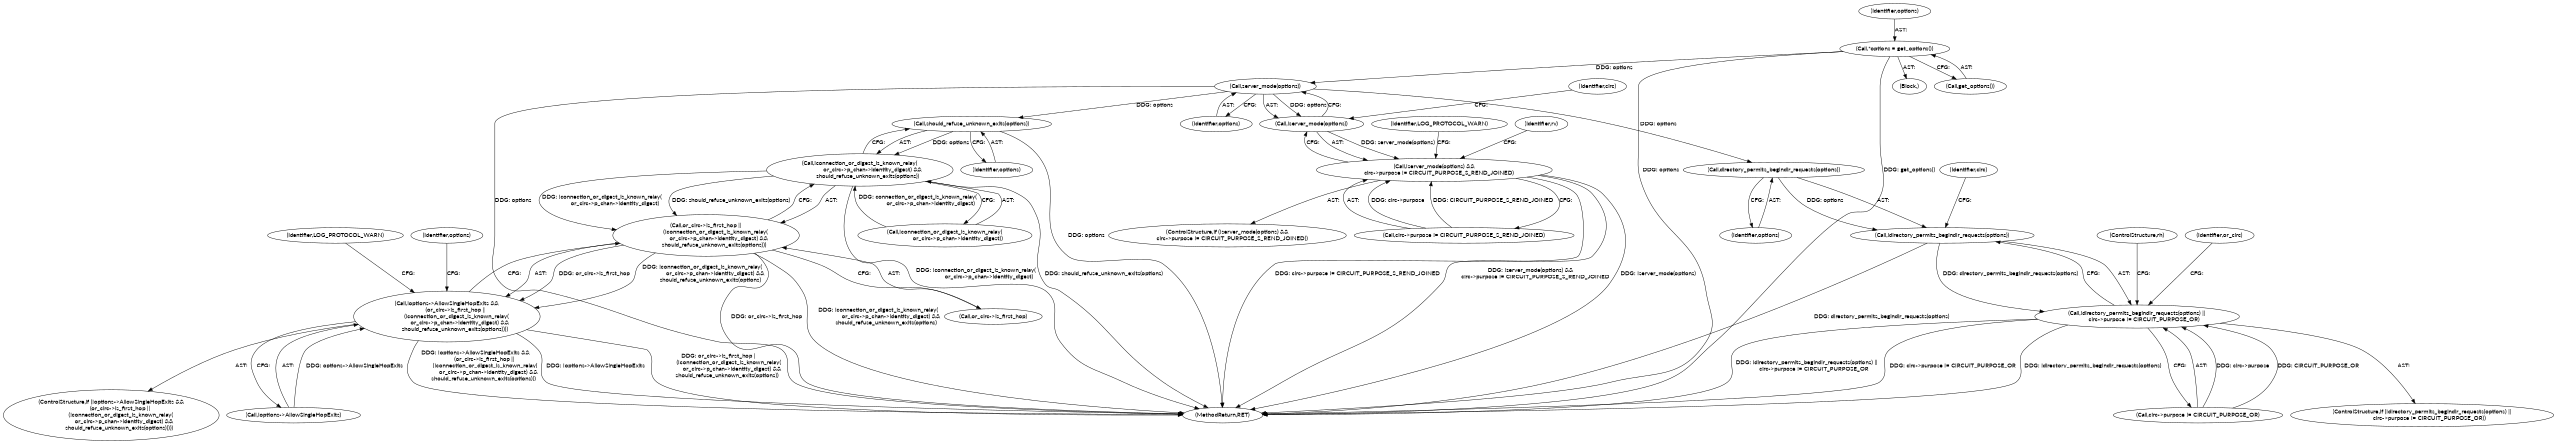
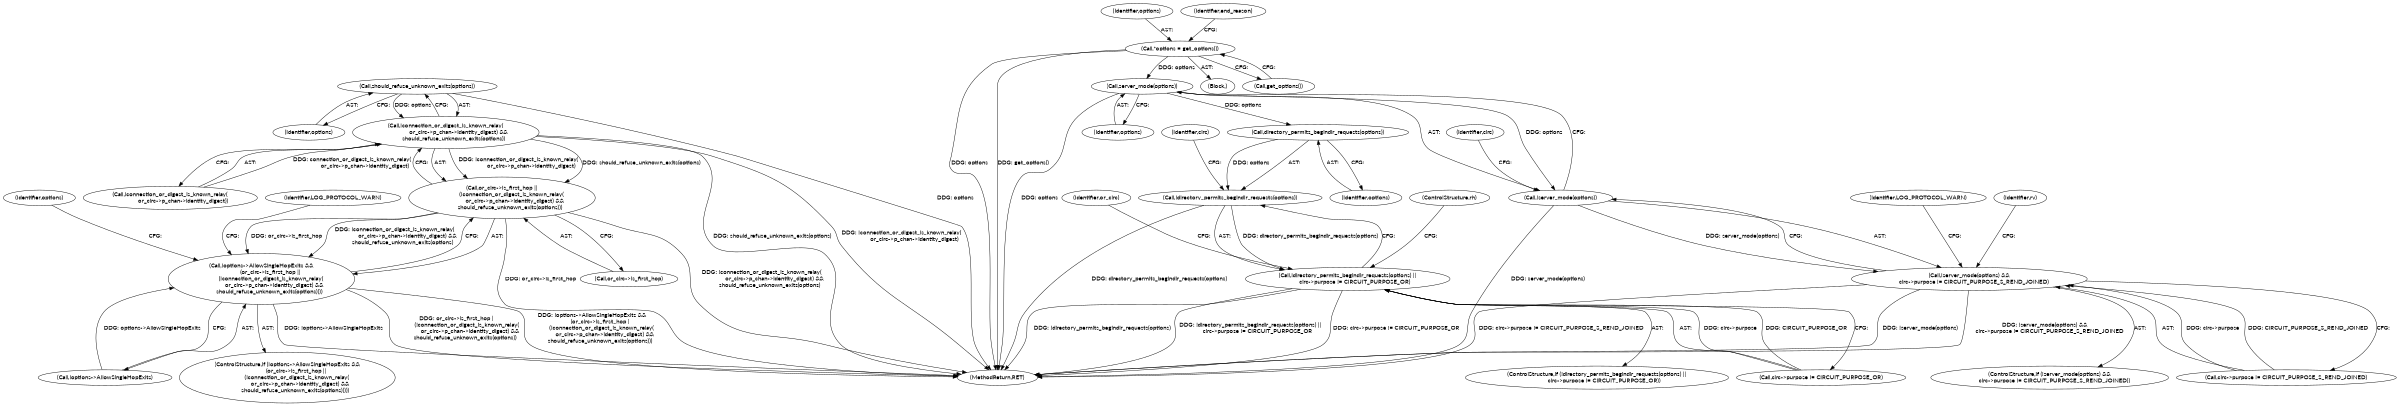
node "(Identifier,end_reason)": added
edge "(Call,get_options())" -> "(Call,*options = get_options())": label "AST: " -> "CFG: "
edge "(Call,server_mode(options))" -> "(Call,should_refuse_unknown_exits(options))": removed, label "DDG: options"
edge "(Call,!server_mode(options))" -> "(MethodReturn,RET)": added, label "DDG: server_mode(options)"
